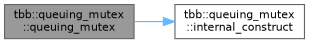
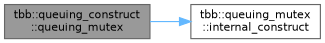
node "tbb::queuing_mutex ::queuing_mutex": label "tbb::queuing_mutex ::queuing_mutex" -> "tbb::queuing_construct ::queuing_mutex"
